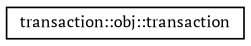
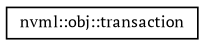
node "transaction::obj::transaction": label "transaction::obj::transaction" -> "nvml::obj::transaction"
